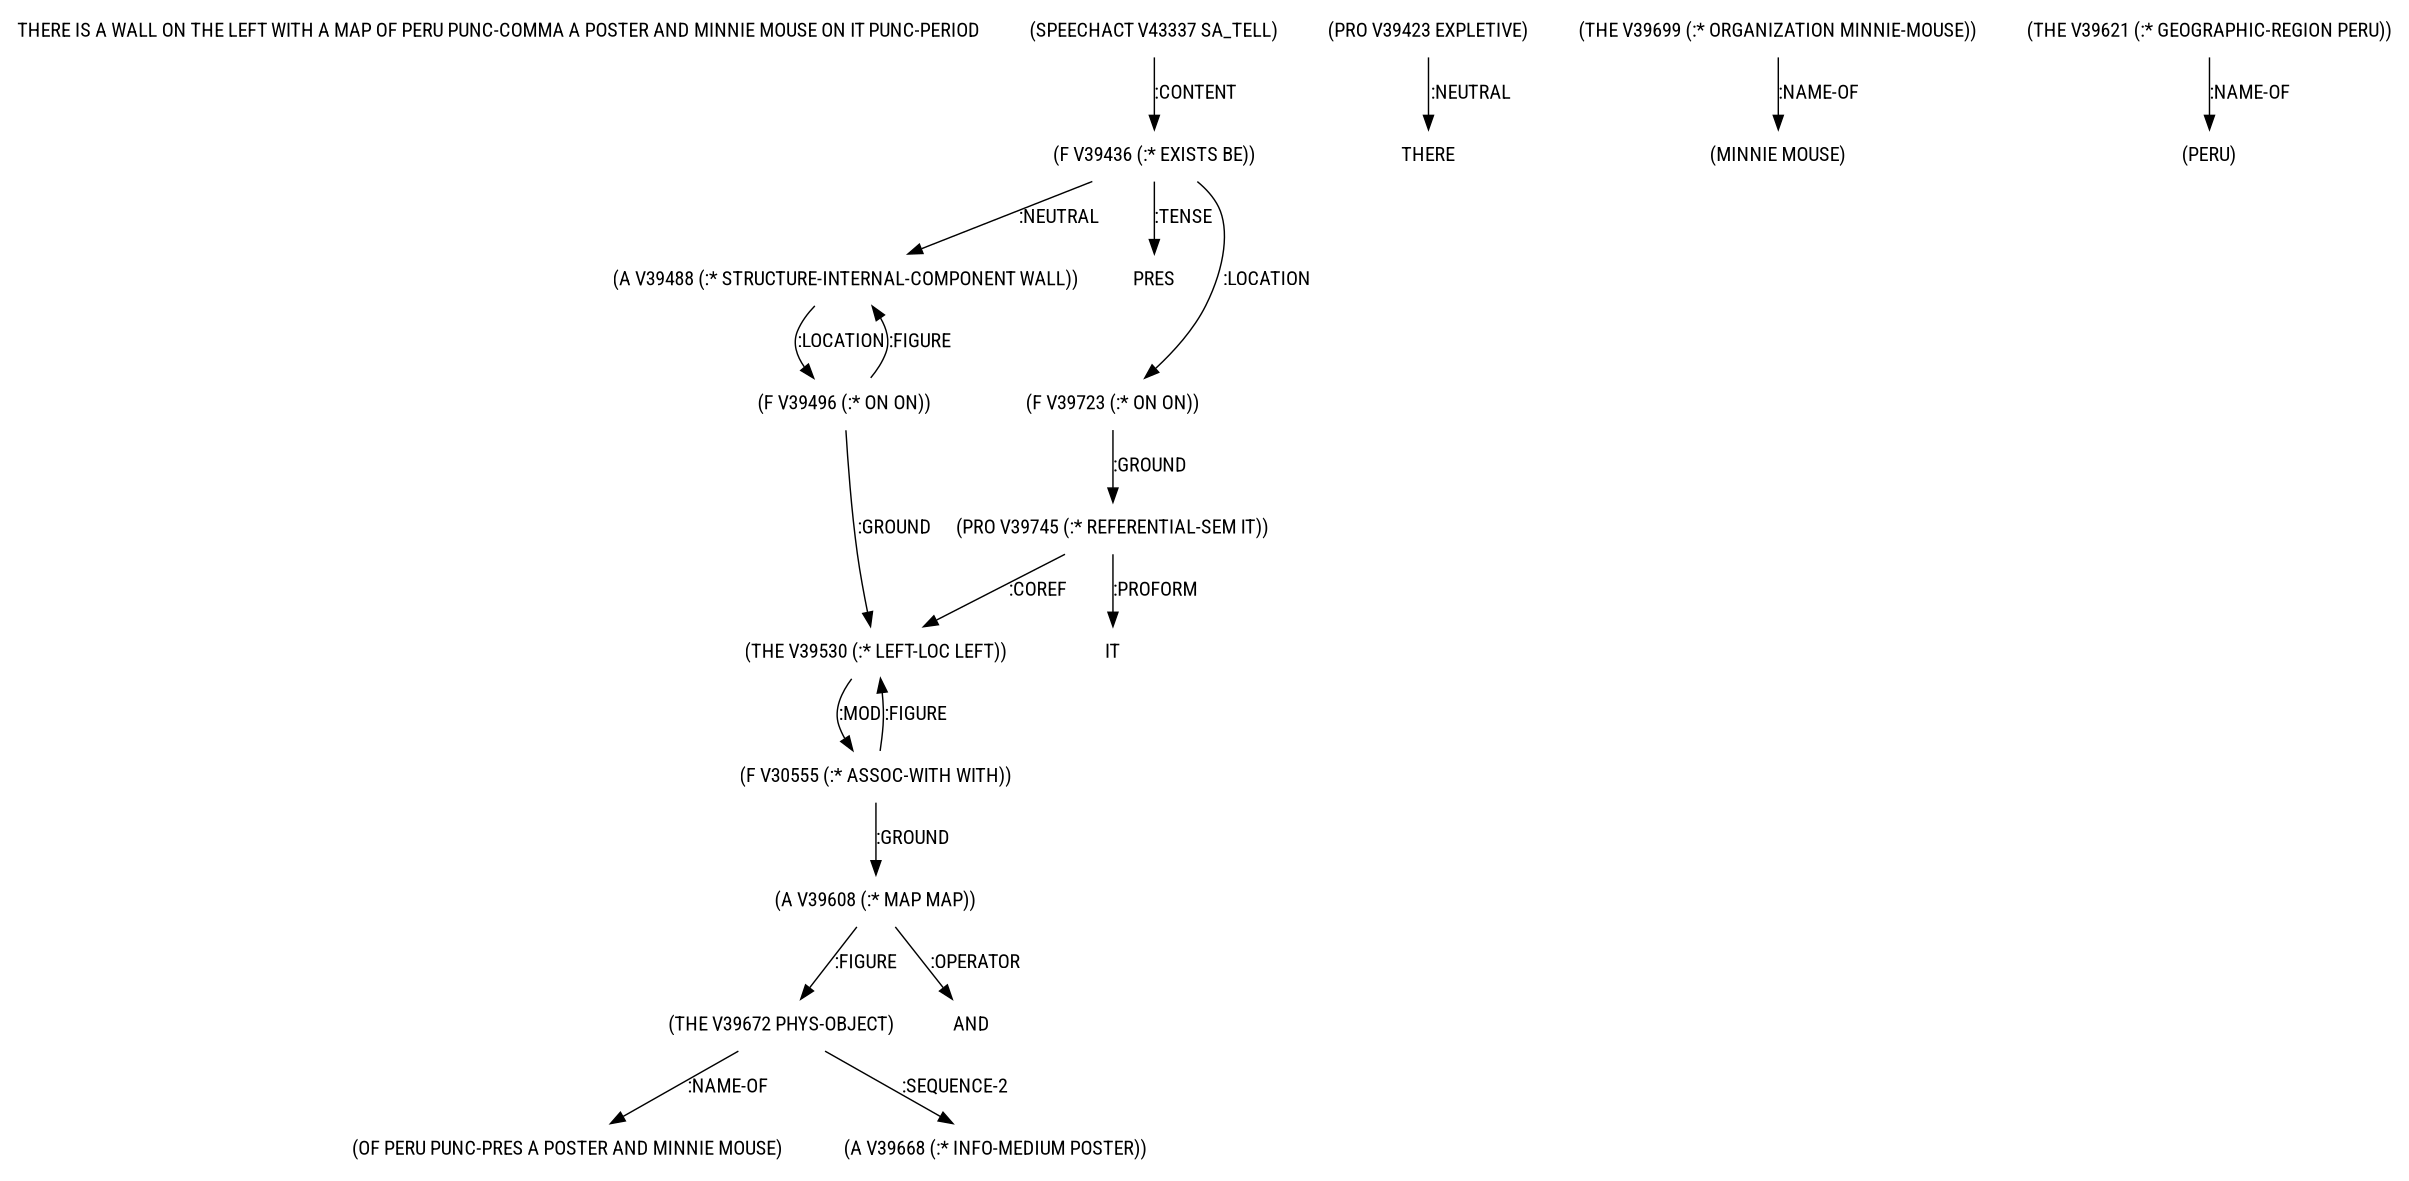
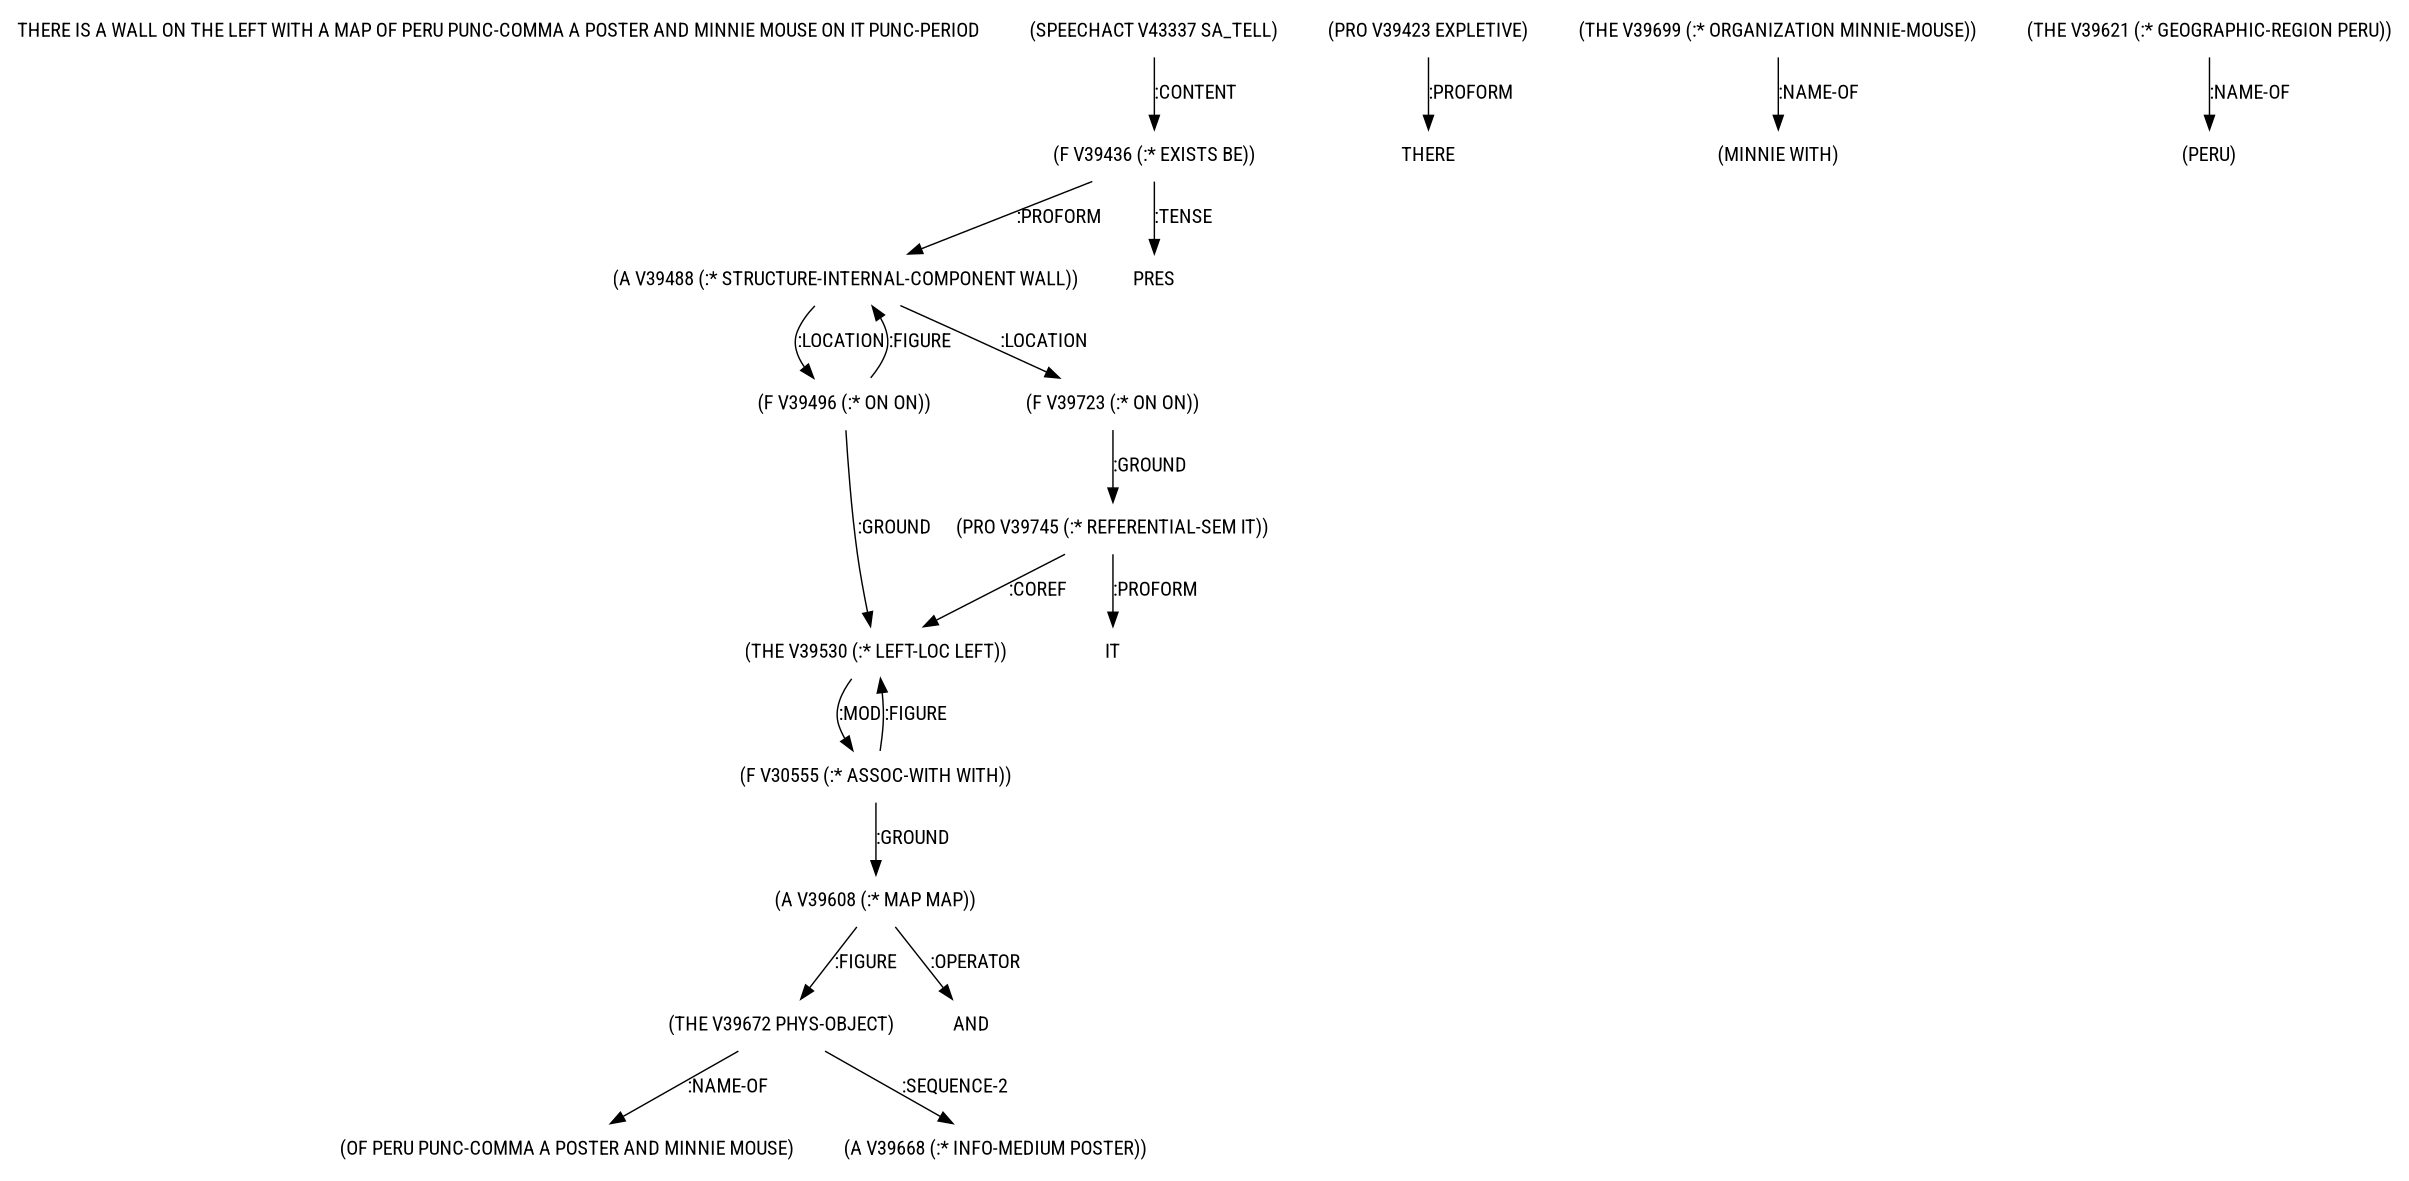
edge "(PRO V39423 EXPLETIVE)" -> "THERE": label ":NEUTRAL" -> ":PROFORM"
node "(MINNIE MOUSE)": label "(MINNIE MOUSE)" -> "(MINNIE WITH)"
edge "(F V39436 (:* EXISTS BE))" -> "(A V39488 (:* STRUCTURE-INTERNAL-COMPONENT WALL))": label ":NEUTRAL" -> ":PROFORM"
edge "(F V39436 (:* EXISTS BE))" -> "(F V39723 (:* ON ON))": now "(A V39488 (:* STRUCTURE-INTERNAL-COMPONENT WALL))" -> "(F V39723 (:* ON ON))"
node "(OF PERU PUNC-PRES A POSTER AND MINNIE MOUSE)": label "(OF PERU PUNC-PRES A POSTER AND MINNIE MOUSE)" -> "(OF PERU PUNC-COMMA A POSTER AND MINNIE MOUSE)"
